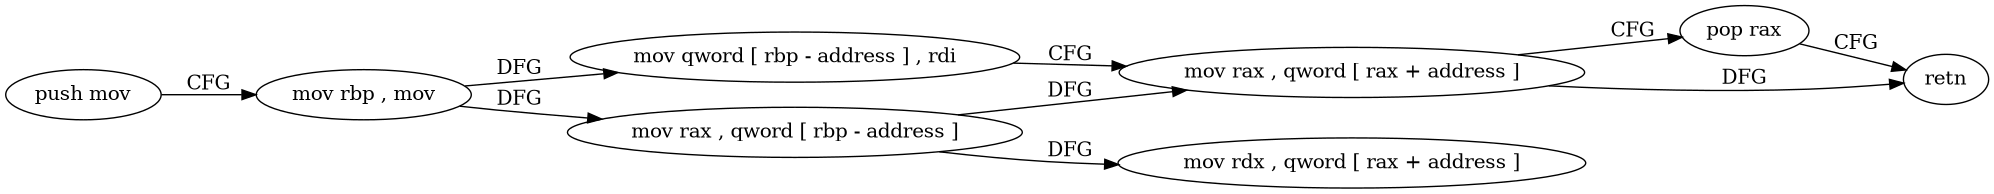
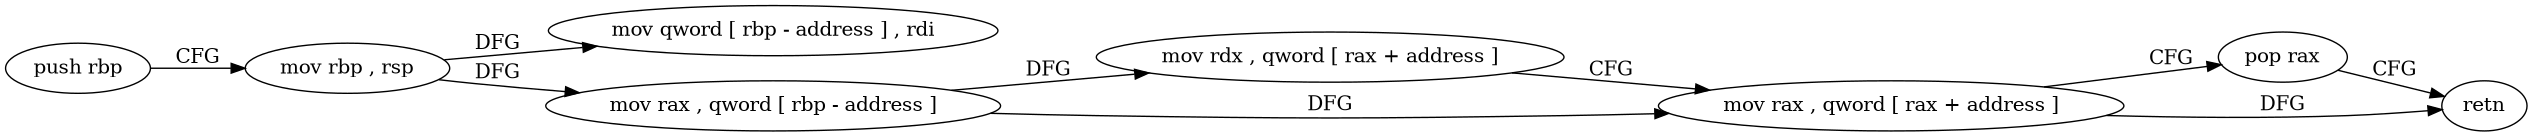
edge "mov qword [ rbp - address ] , rdi" -> "mov rax , qword [ rax + address ]": now "mov rdx , qword [ rax + address ]" -> "mov rax , qword [ rax + address ]"
node "push mov": label "push mov" -> "push rbp"
node "mov rbp , mov": label "mov rbp , mov" -> "mov rbp , rsp"
